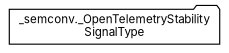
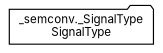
node "_semconv._OpenTelemetryStability SignalType": label "_semconv._OpenTelemetryStability SignalType" -> "_semconv._SignalType SignalType"
